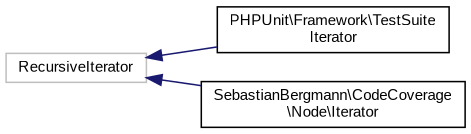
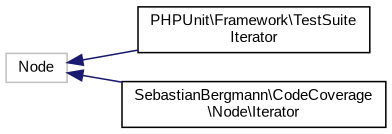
node "RecursiveIterator": label "RecursiveIterator" -> "Node"
